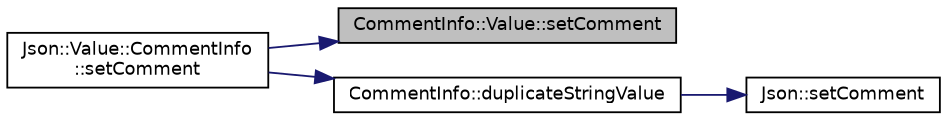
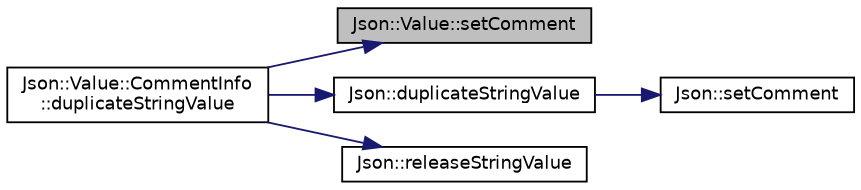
node "CommentInfo::Value::setComment": label "CommentInfo::Value::setComment" -> "Json::Value::setComment"
node "Json::Value::CommentInfo ::setComment": label "Json::Value::CommentInfo ::setComment" -> "Json::Value::CommentInfo ::duplicateStringValue"
node "CommentInfo::duplicateStringValue": label "CommentInfo::duplicateStringValue" -> "Json::duplicateStringValue"
node "Json::releaseStringValue": added
